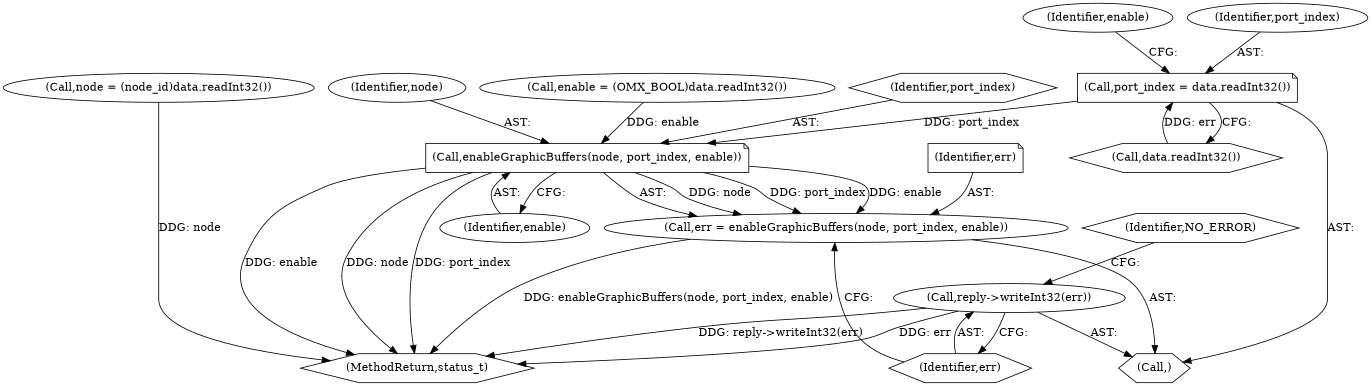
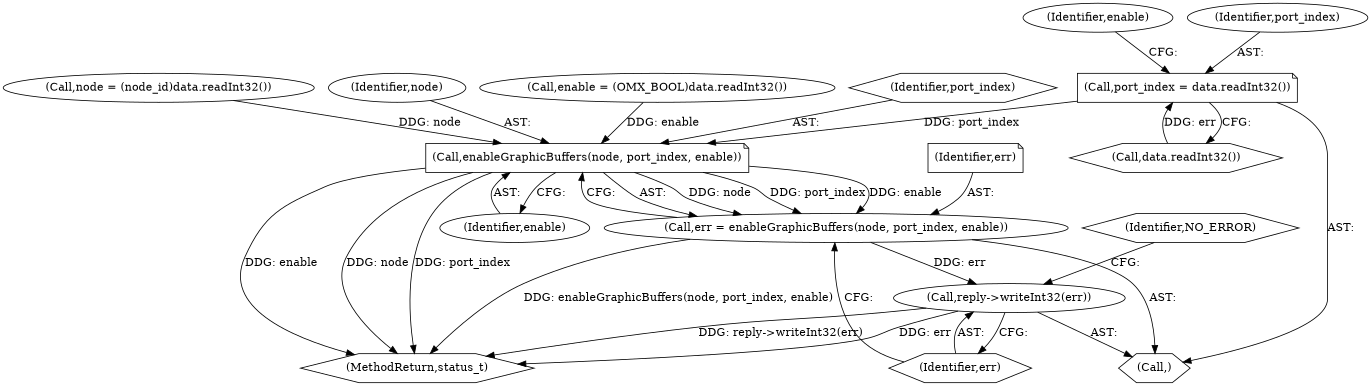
edge "(Call,err = enableGraphicBuffers(node, port_index, enable))" -> "(Call,enableGraphicBuffers(node, port_index, enable))": added, label "CFG:"
edge "(Call,err = enableGraphicBuffers(node, port_index, enable))" -> "(Call,reply->writeInt32(err))": added, label "DDG: err"
edge "(Call,node = (node_id)data.readInt32())" -> "(MethodReturn,status_t)": now "(Call,node = (node_id)data.readInt32())" -> "(Call,enableGraphicBuffers(node, port_index, enable))"
